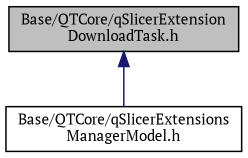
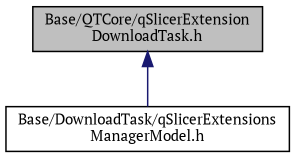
node "Base/QTCore/qSlicerExtensions ManagerModel.h": label "Base/QTCore/qSlicerExtensions ManagerModel.h" -> "Base/DownloadTask/qSlicerExtensions ManagerModel.h"
